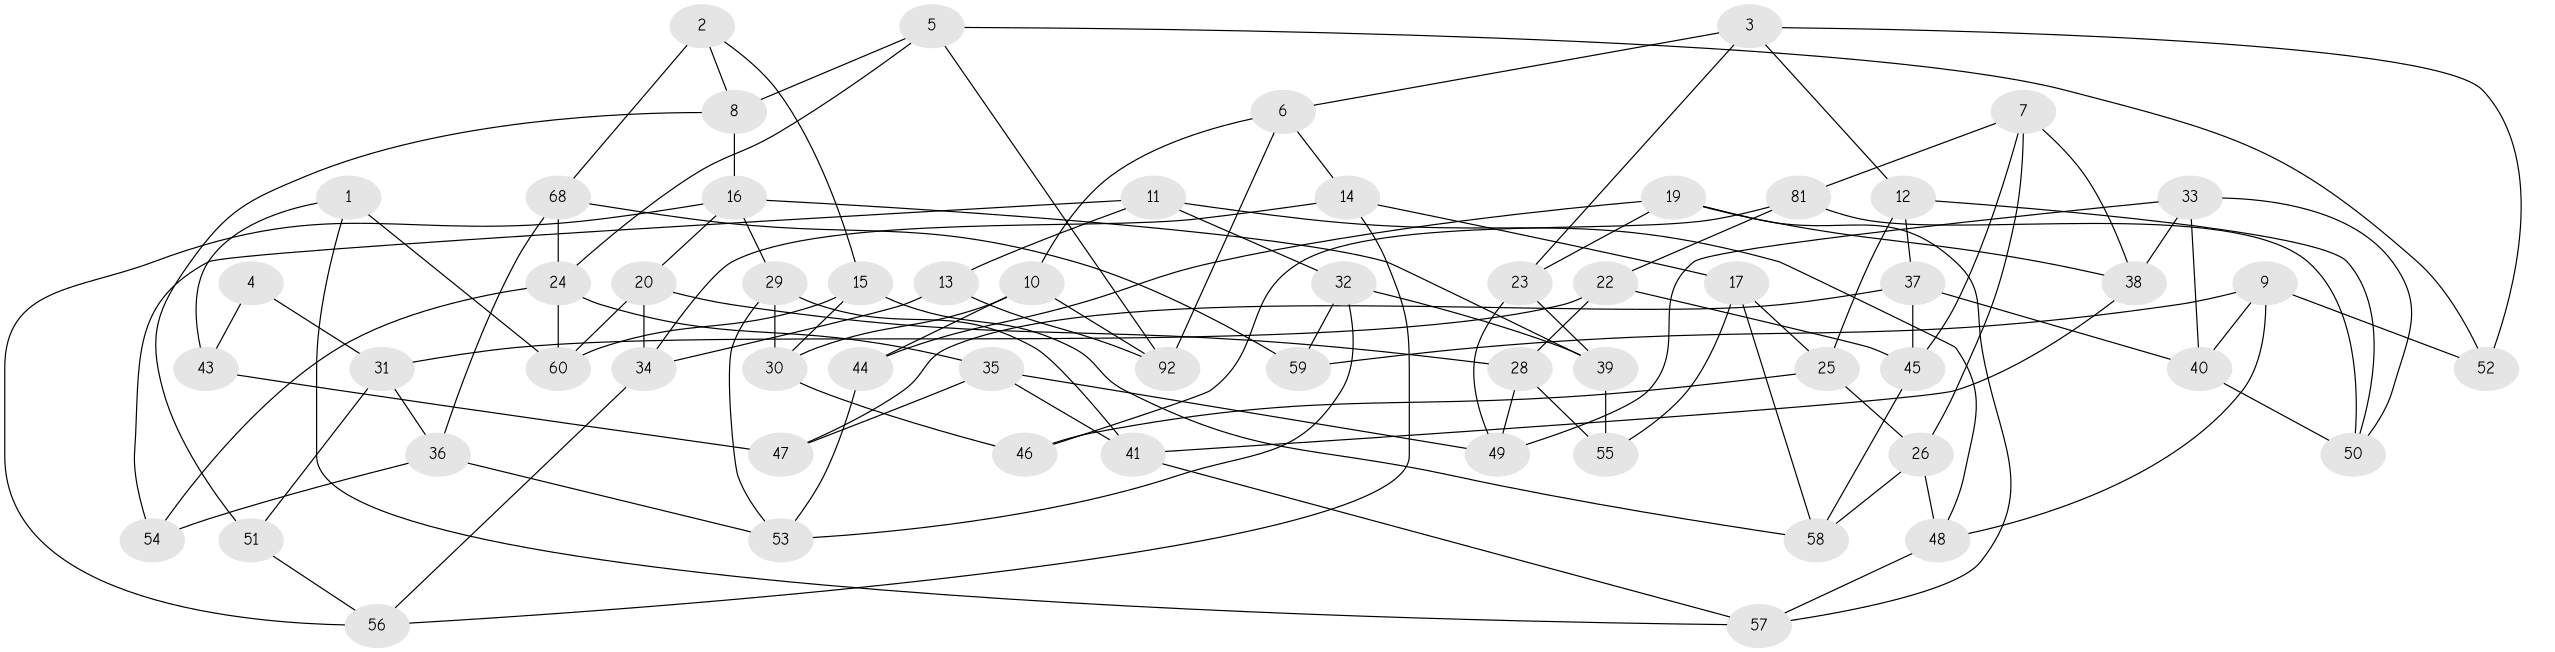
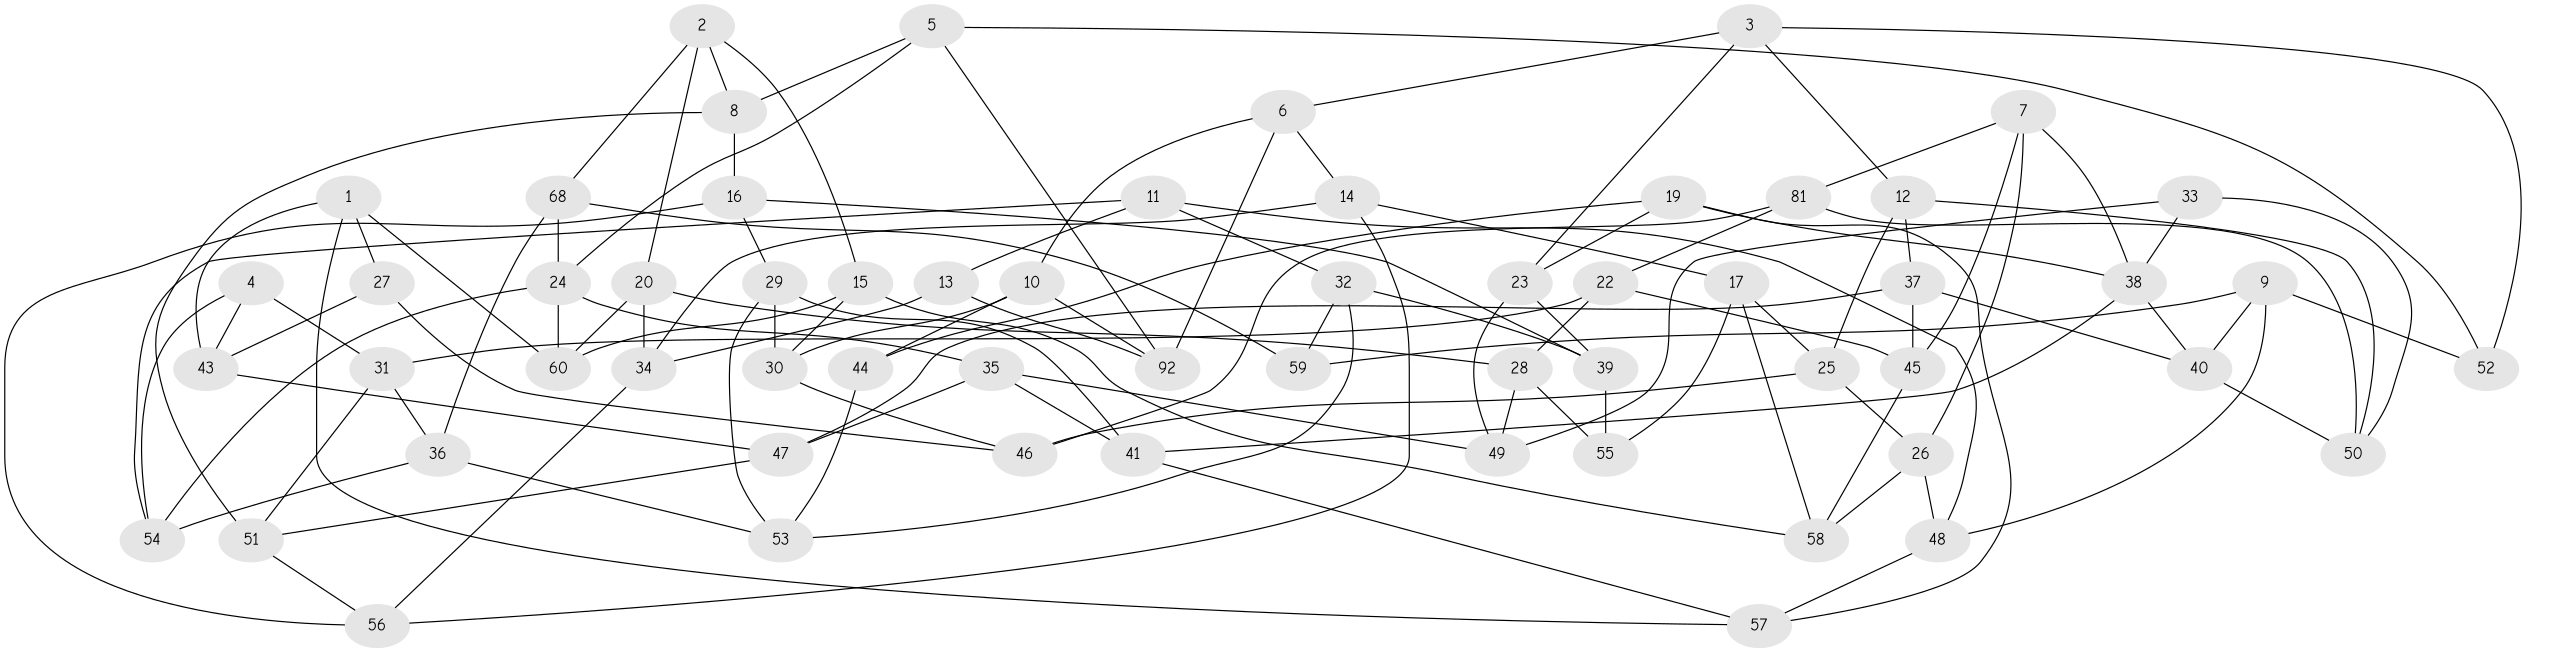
edge "16" -- "20": now "2" -- "20"
node "27": added
edge "33" -- "40": now "38" -- "40"
edge "4" -- "54": added
edge "47" -- "51": added
